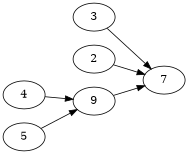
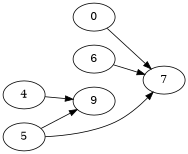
node "3": label "3" -> "0"
node "2": label "2" -> "6"
edge "9" -> "7": now "5" -> "7"
